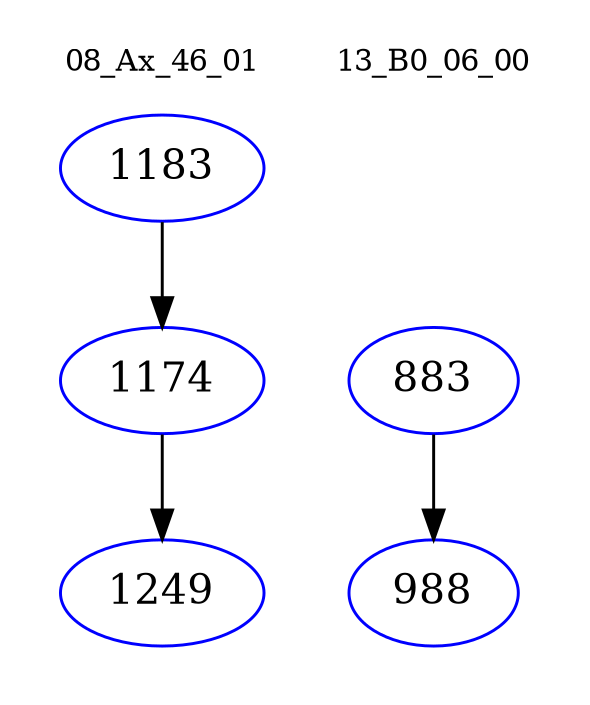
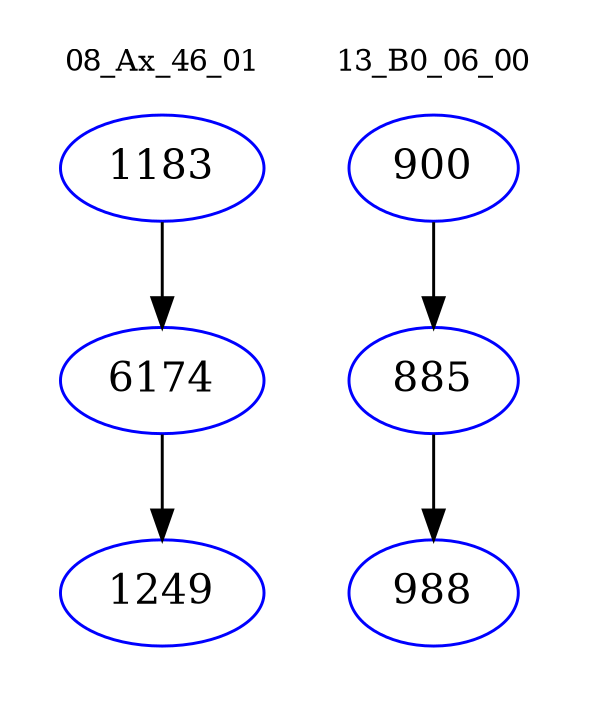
node "900": added
node "1174": label "1174" -> "6174"
node "883": label "883" -> "885"
